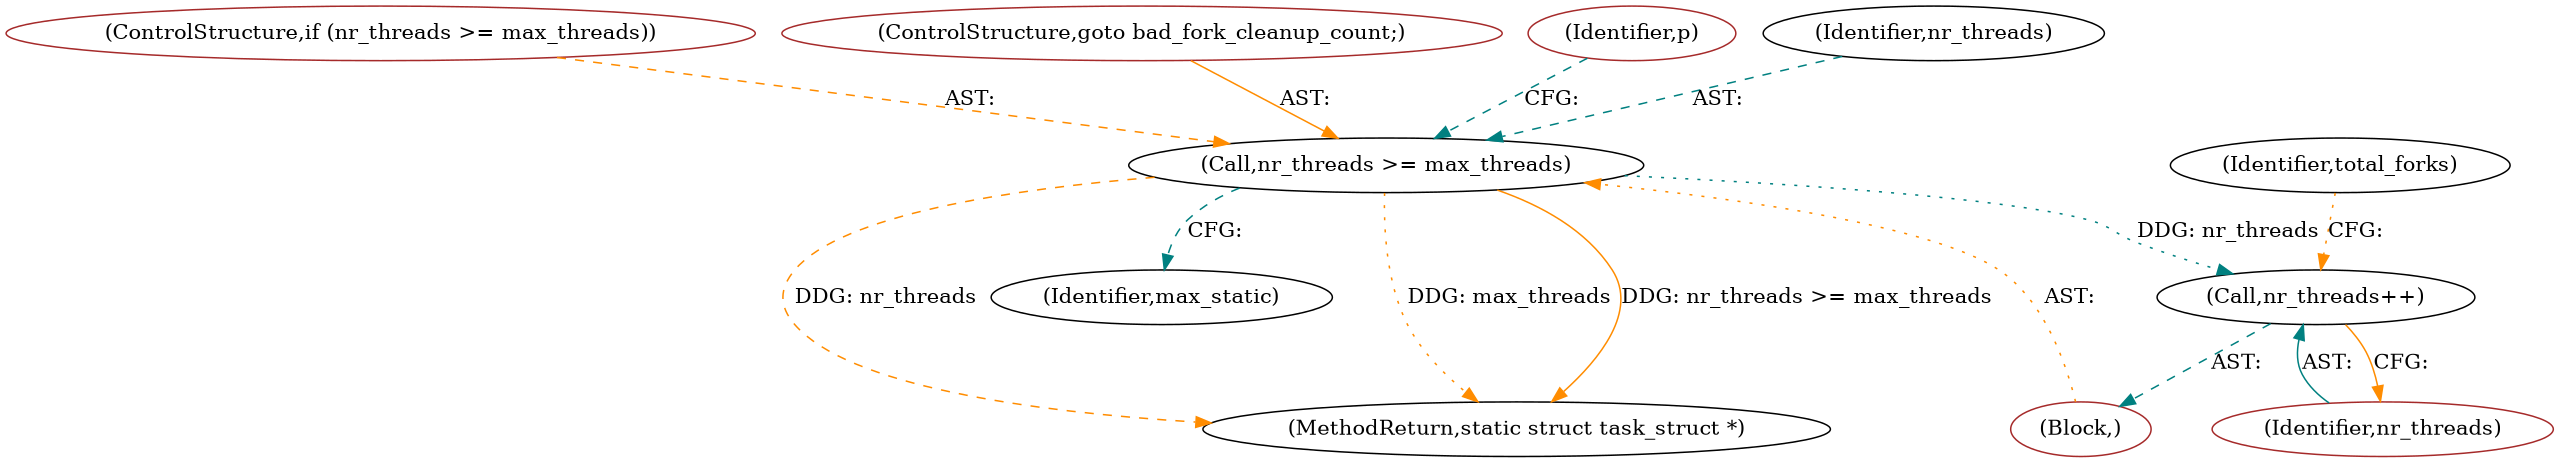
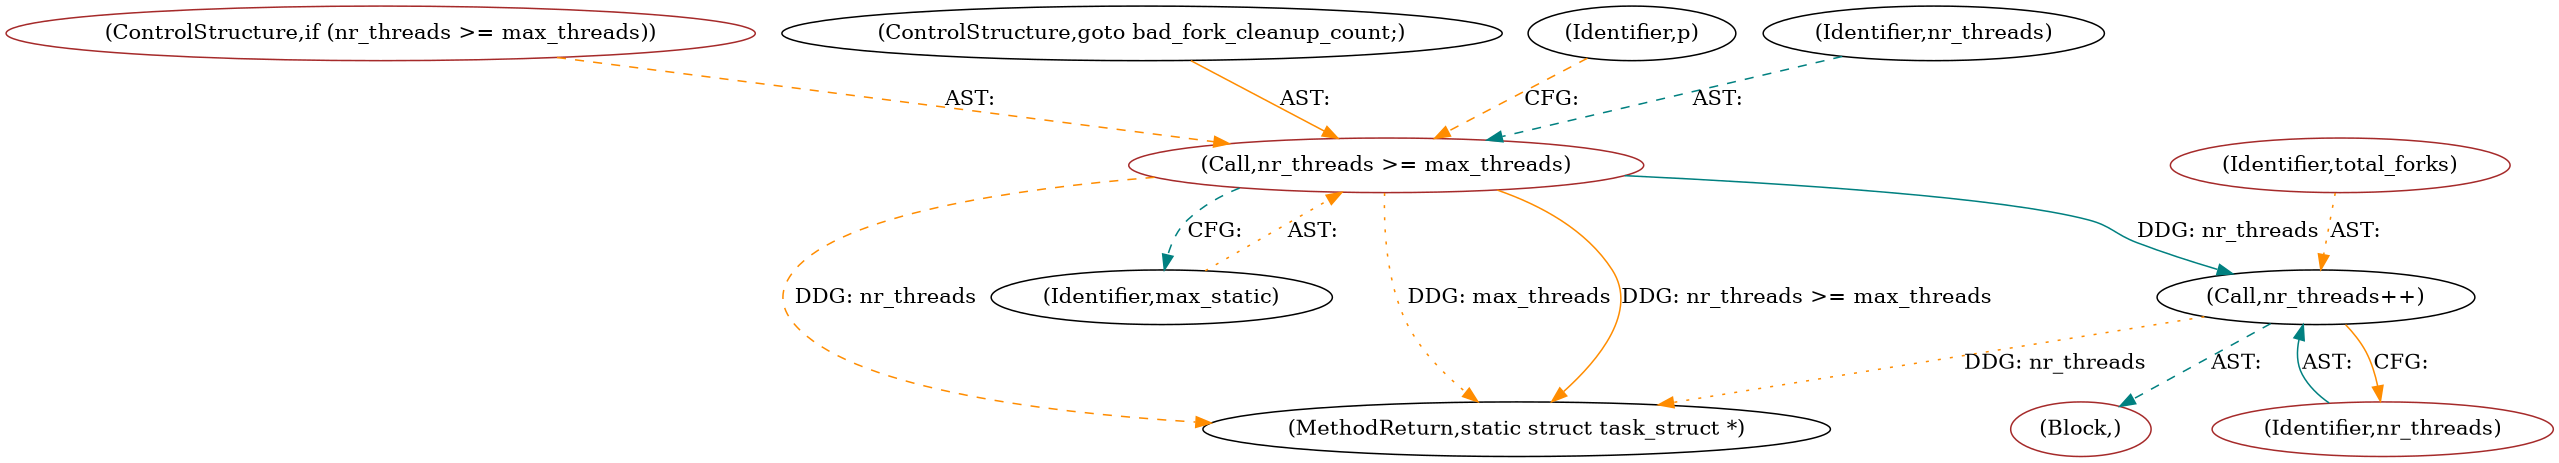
node "(ControlStructure,goto bad_fork_cleanup_count;)": color brown -> black
node "(Identifier,p)": color brown -> black
edge "(Identifier,p)" -> "(Call,nr_threads >= max_threads)": color teal -> darkorange
node "(Call,nr_threads >= max_threads)": color black -> brown
node "(Identifier,total_forks)": color black -> brown
edge "(Call,nr_threads >= max_threads)" -> "(Call,nr_threads++)": style dotted -> solid
edge "(Block,)" -> "(Call,nr_threads >= max_threads)": now "(Identifier,max_static)" -> "(Call,nr_threads >= max_threads)"
edge "(Identifier,total_forks)" -> "(Call,nr_threads++)": label "CFG: " -> "AST: "
edge "(Call,nr_threads++)" -> "(MethodReturn,static struct task_struct *)": added, label "DDG: nr_threads"
